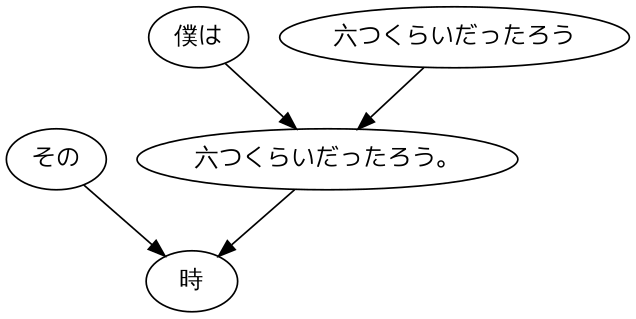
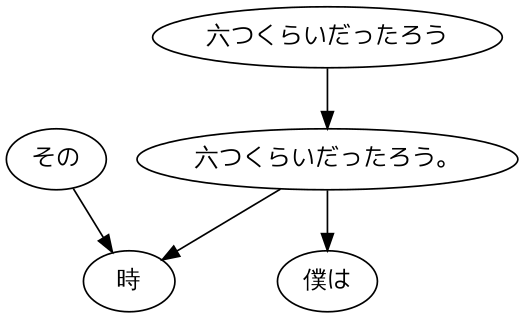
edge "僕は" -> "六つくらいだったろう。": reversed
